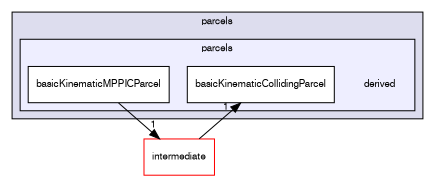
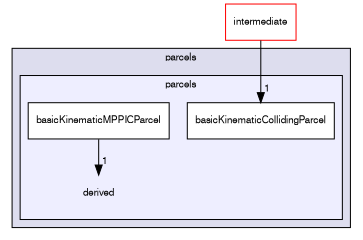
edge "basicKinematicMPPICParcel" -> "intermediate": now "basicKinematicMPPICParcel" -> "derived"
